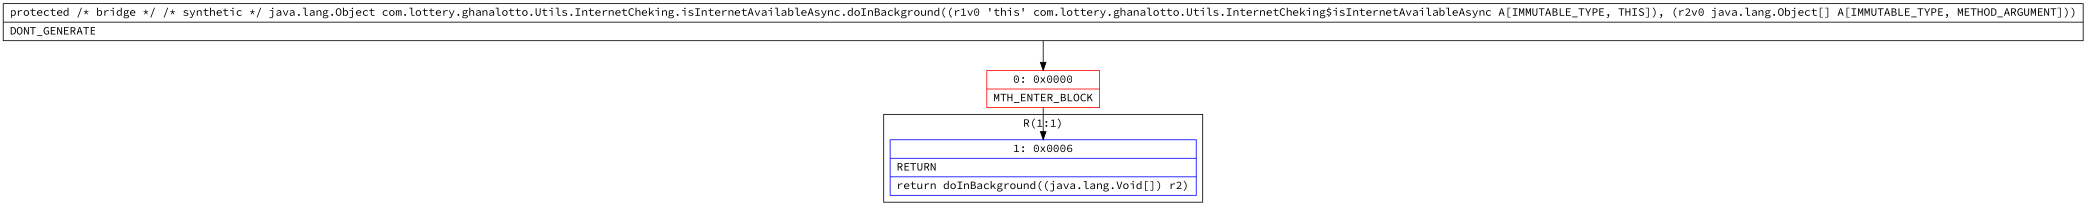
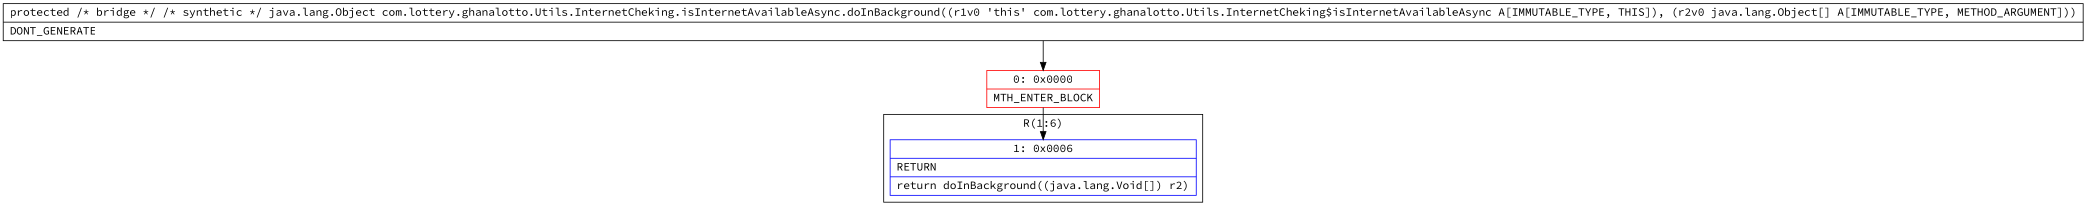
cluster "R(1:1)": label "R(1:1)" -> "R(1:6)"
